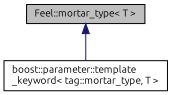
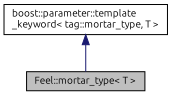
edge "boost::parameter::template _keyword< tag::mortar_type, T >" -> "Feel::mortar_type< T >": reversed
